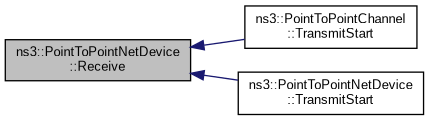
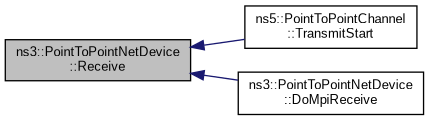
node "ns3::PointToPointChannel ::TransmitStart": label "ns3::PointToPointChannel ::TransmitStart" -> "ns5::PointToPointChannel ::TransmitStart"
node "ns3::PointToPointNetDevice ::TransmitStart": label "ns3::PointToPointNetDevice ::TransmitStart" -> "ns3::PointToPointNetDevice ::DoMpiReceive"
